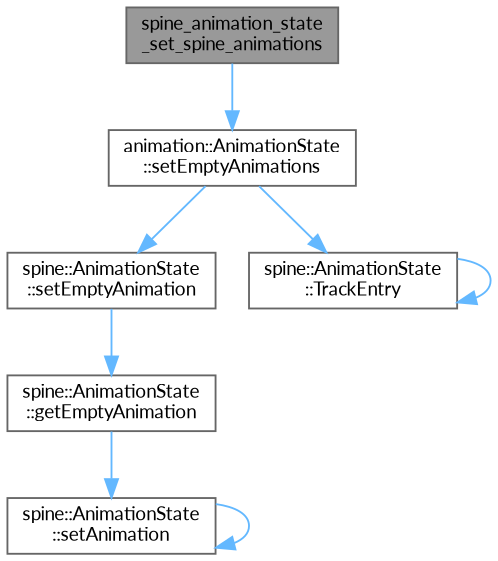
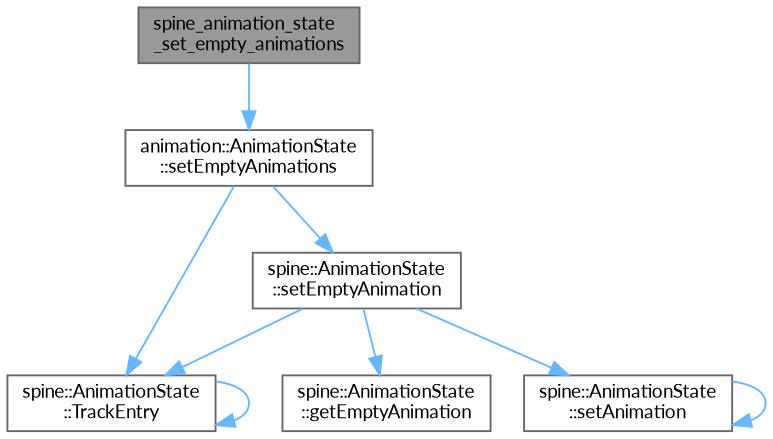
node "spine_animation_state _set_spine_animations": label "spine_animation_state _set_spine_animations" -> "spine_animation_state _set_empty_animations"
edge "spine::AnimationState ::setEmptyAnimation" -> "spine::AnimationState ::TrackEntry": added
edge "spine::AnimationState ::getEmptyAnimation" -> "spine::AnimationState ::setAnimation": now "spine::AnimationState ::setEmptyAnimation" -> "spine::AnimationState ::setAnimation"
